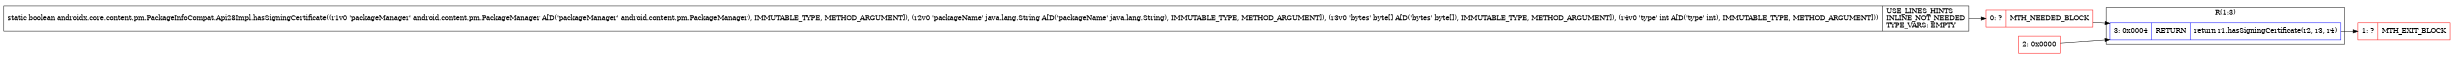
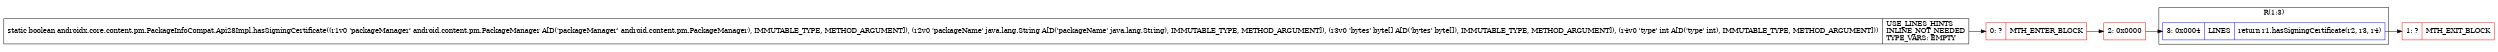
node "0: ?": text "MTH_NEEDED_BLOCK" -> "MTH_ENTER_BLOCK"
edge "0: ?" -> "3: 0x0004": now "0: ?" -> "2: 0x0000"
node "3: 0x0004": text "RETURN" -> "LINES"
